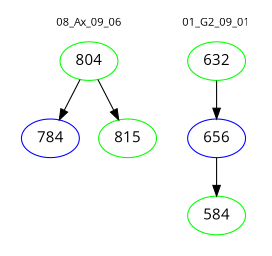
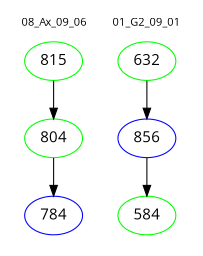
edge "804" -> "815": reversed
node "656": label "656" -> "856"
